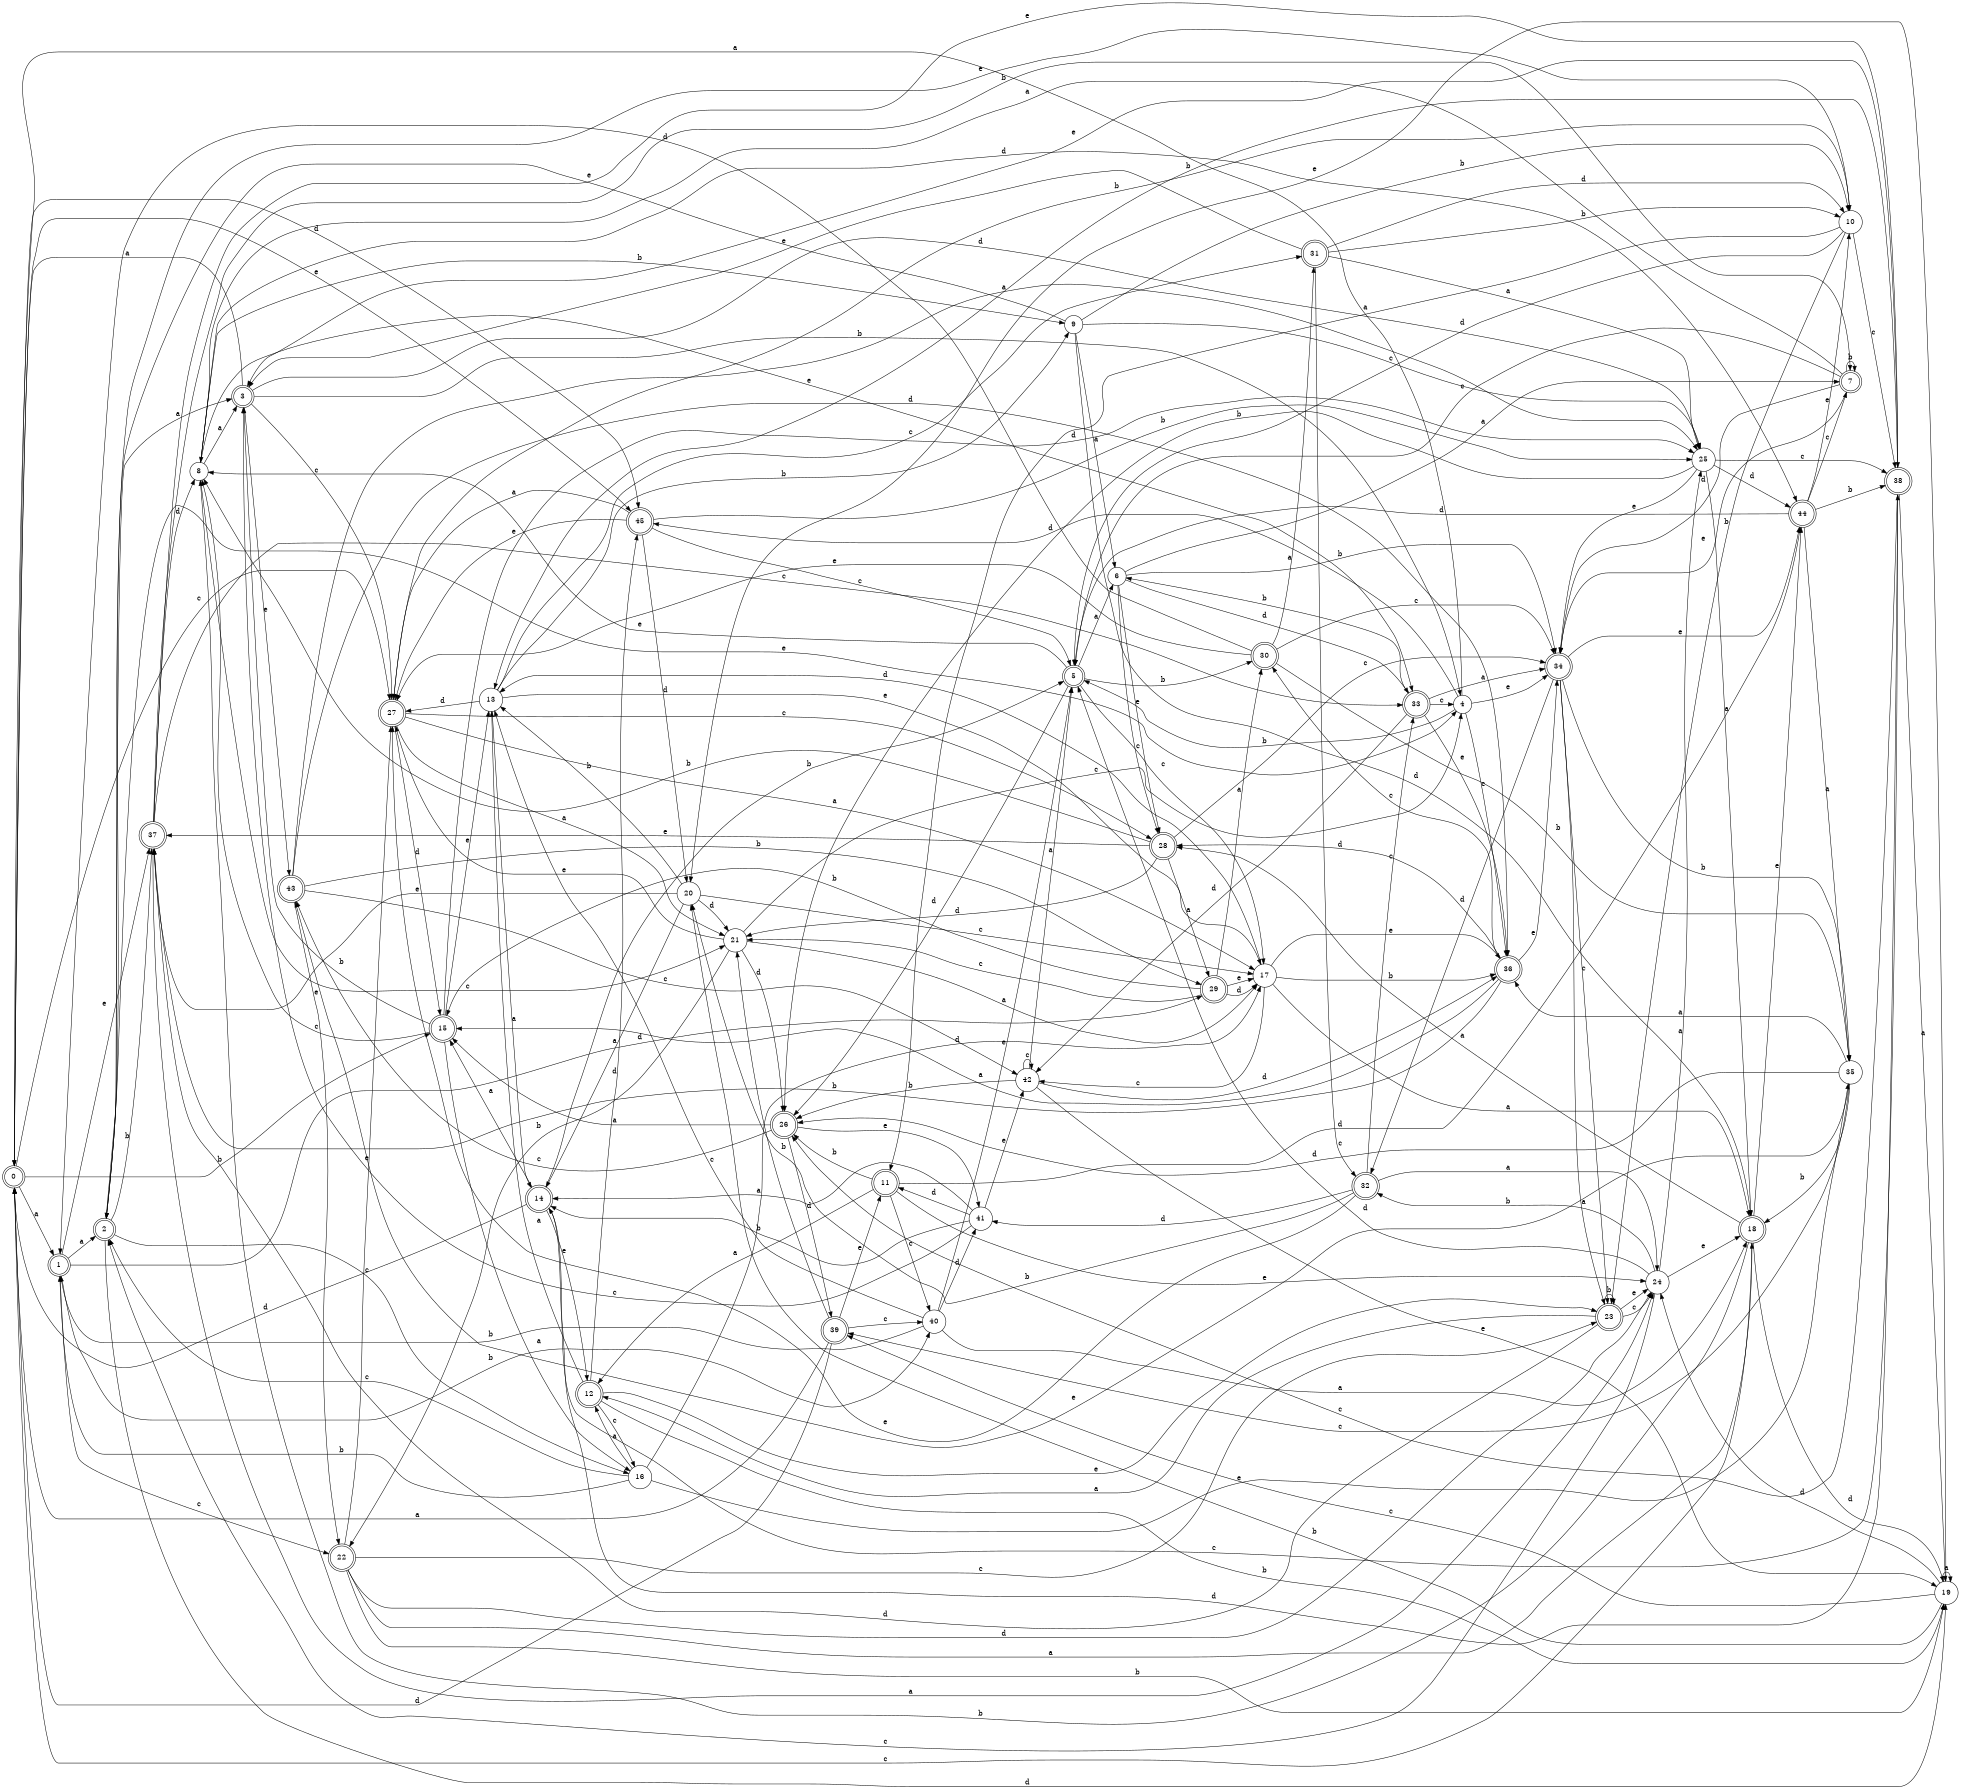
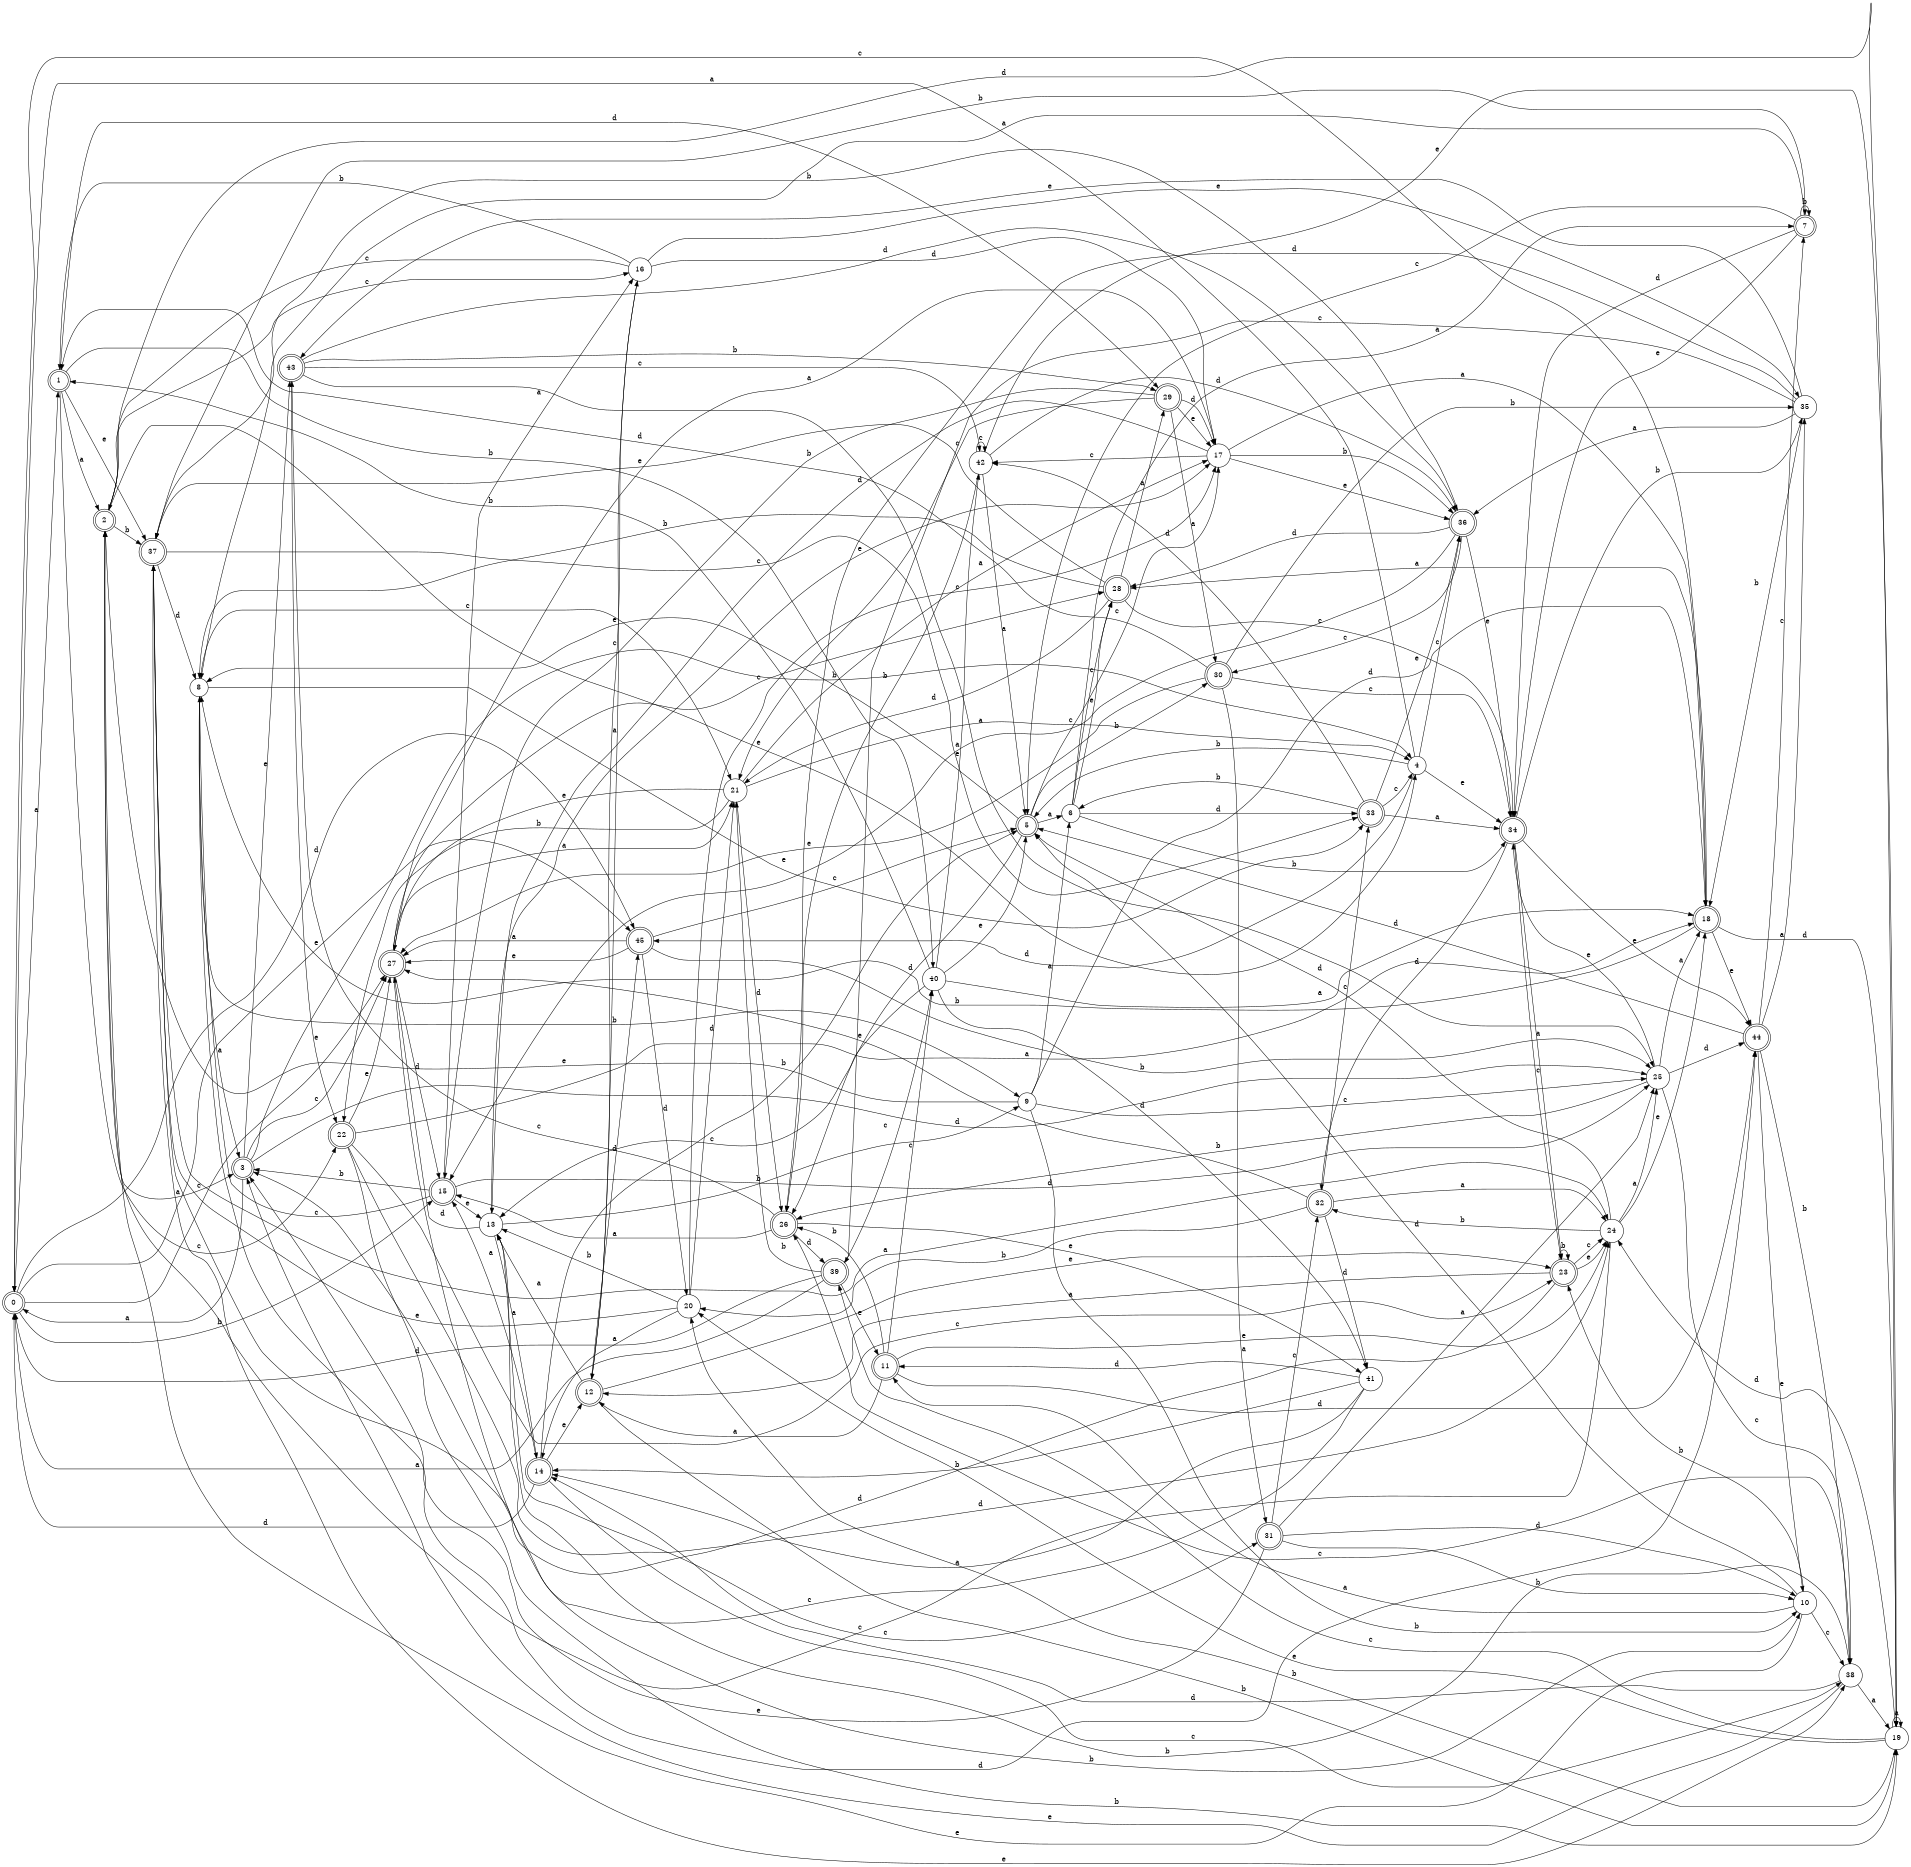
node "38": shape doublecircle -> circle
edge "41" -> "42": now "40" -> "42"
